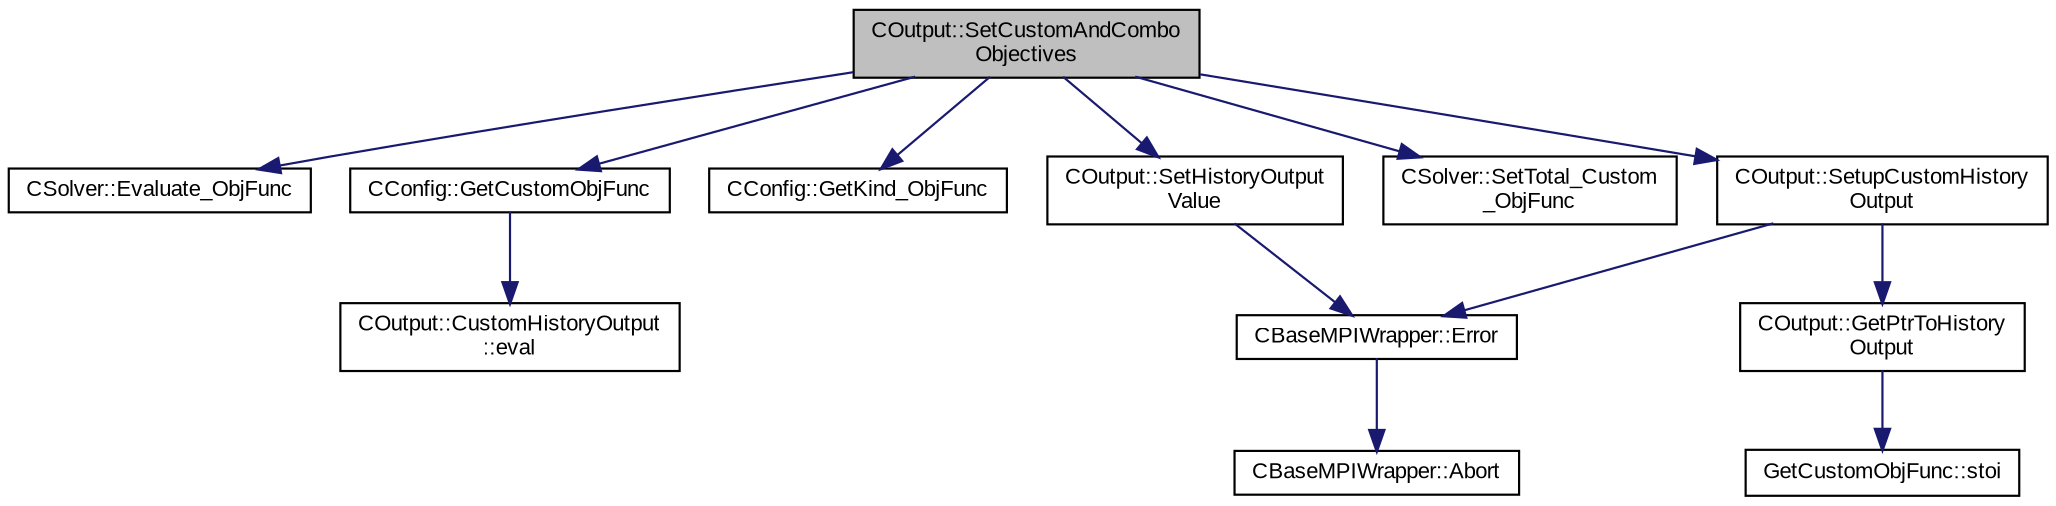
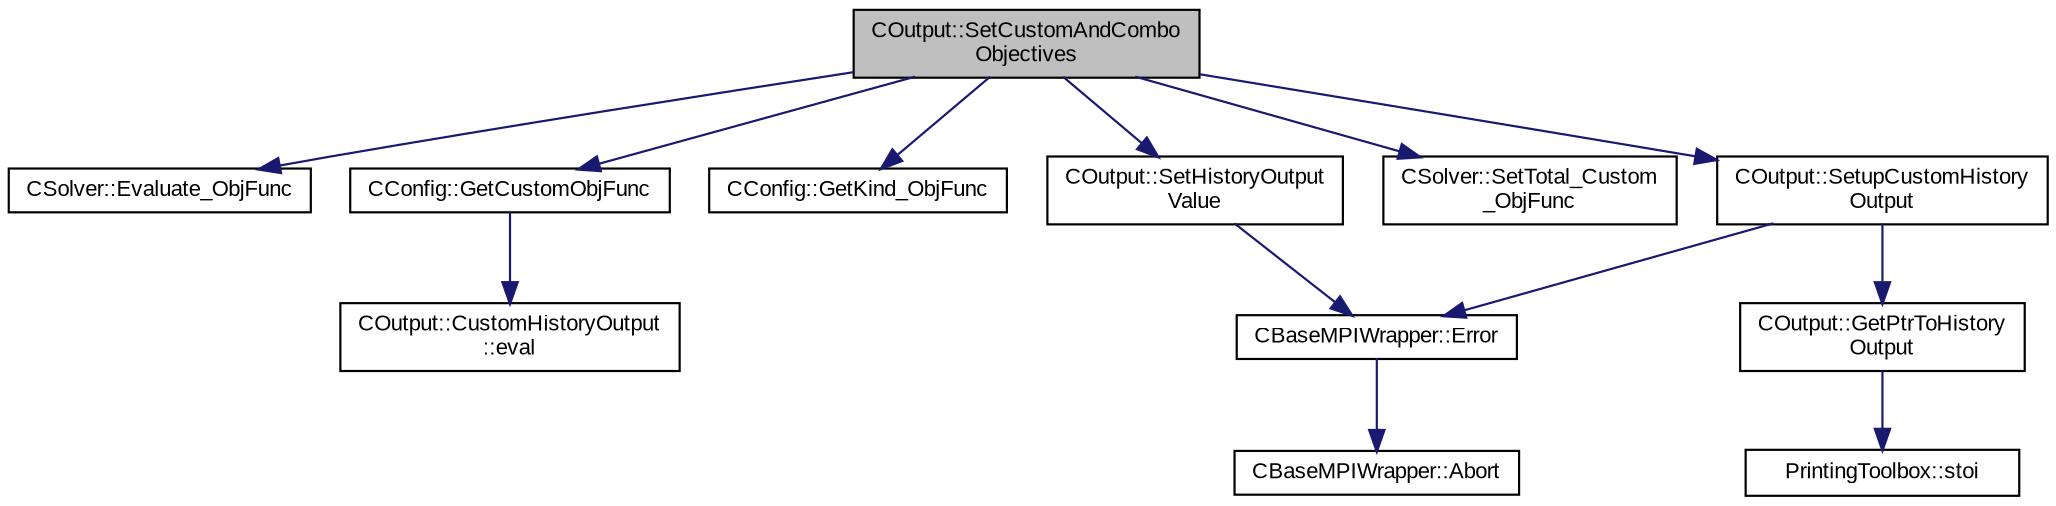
node "GetCustomObjFunc::stoi": label "GetCustomObjFunc::stoi" -> "PrintingToolbox::stoi"
